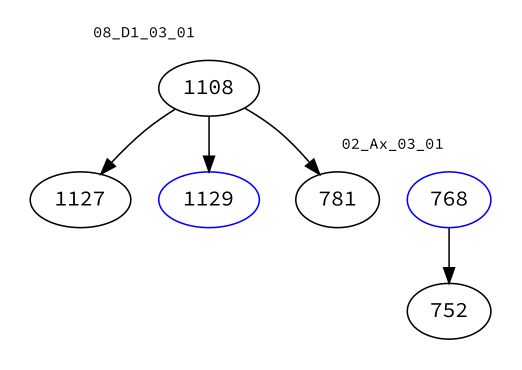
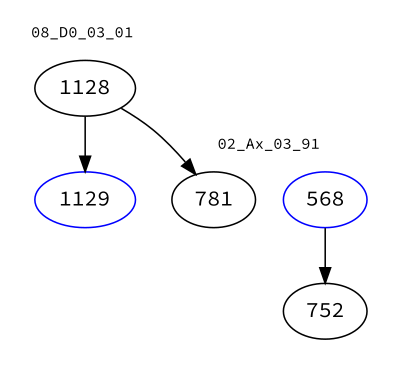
cluster "08_D1_03_01": label "08_D1_03_01" -> "08_D0_03_01"
node "1108": label "1108" -> "1128"
cluster "02_Ax_03_01": label "02_Ax_03_01" -> "02_Ax_03_91"
node "1127": removed
node "768": label "768" -> "568"
